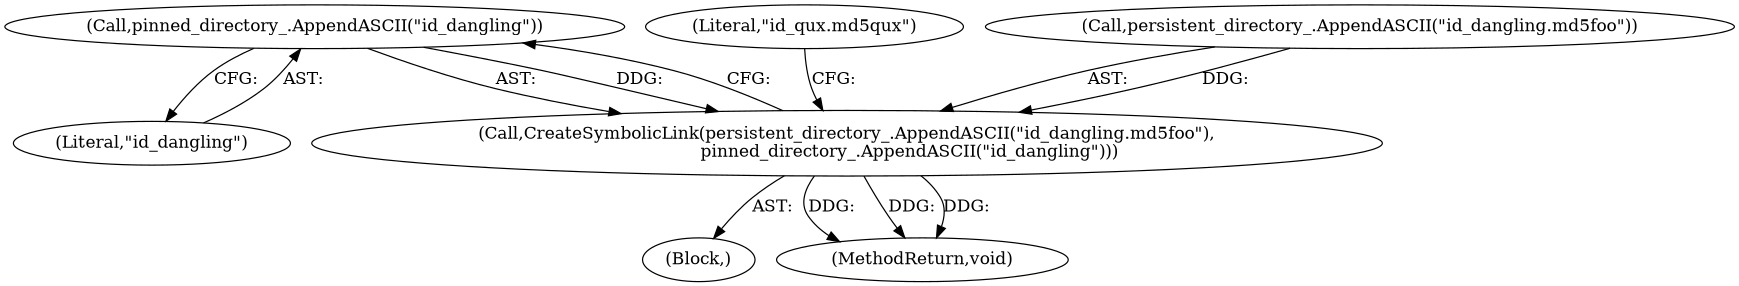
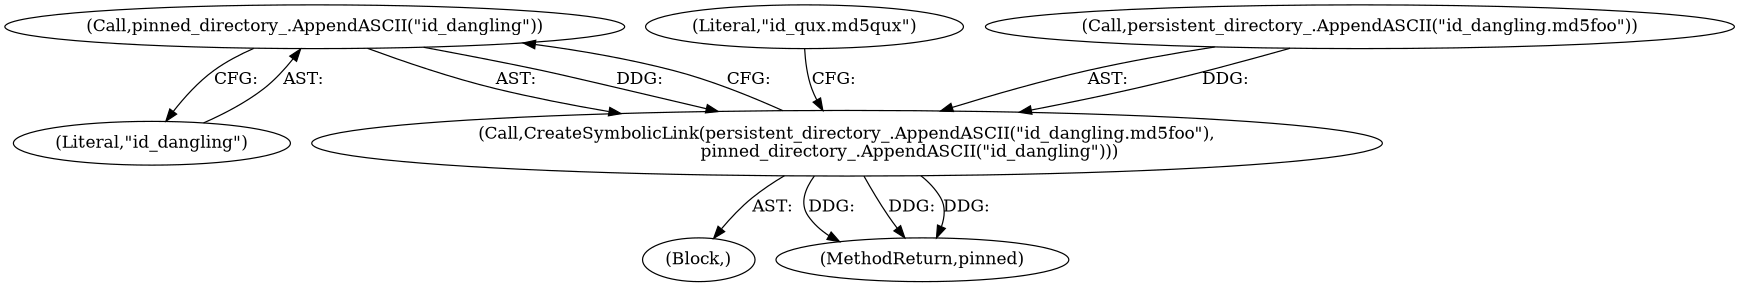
node "(MethodReturn,void)": label "(MethodReturn,void)" -> "(MethodReturn,pinned)"
